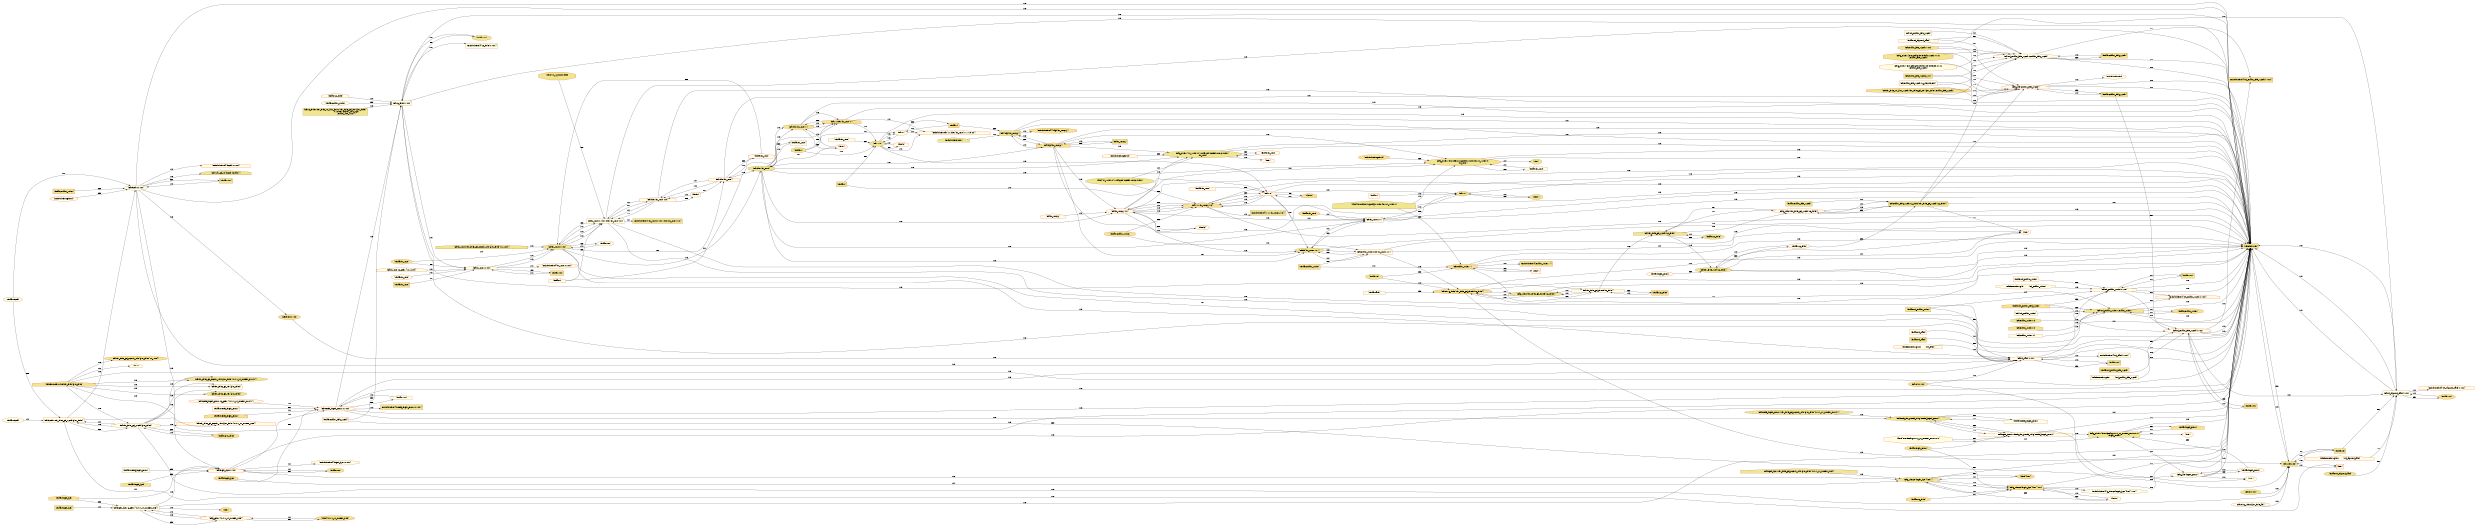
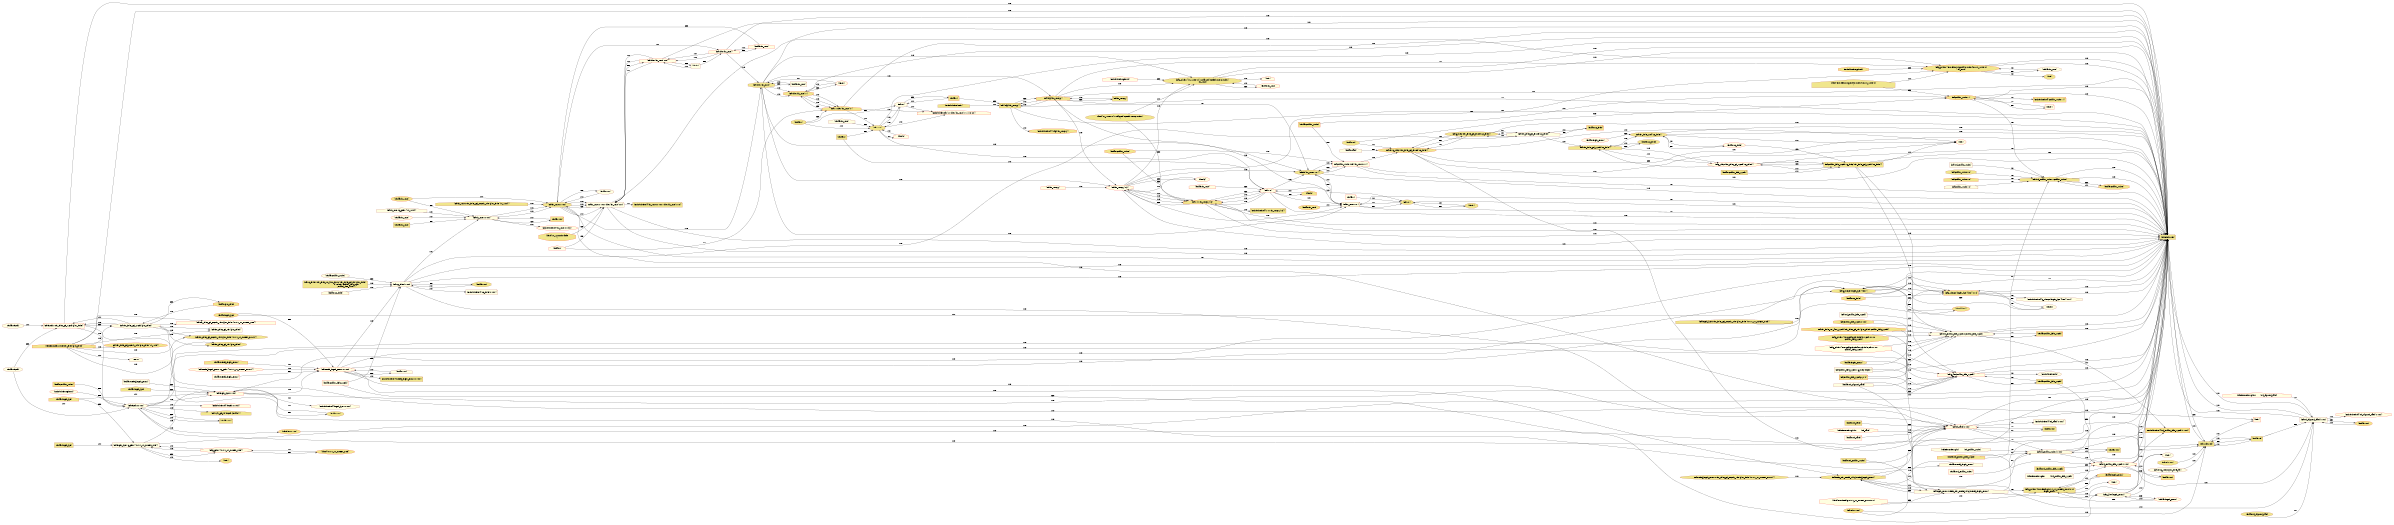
node "(ControlStructure,if (out_partition_number != NULL))": removed
